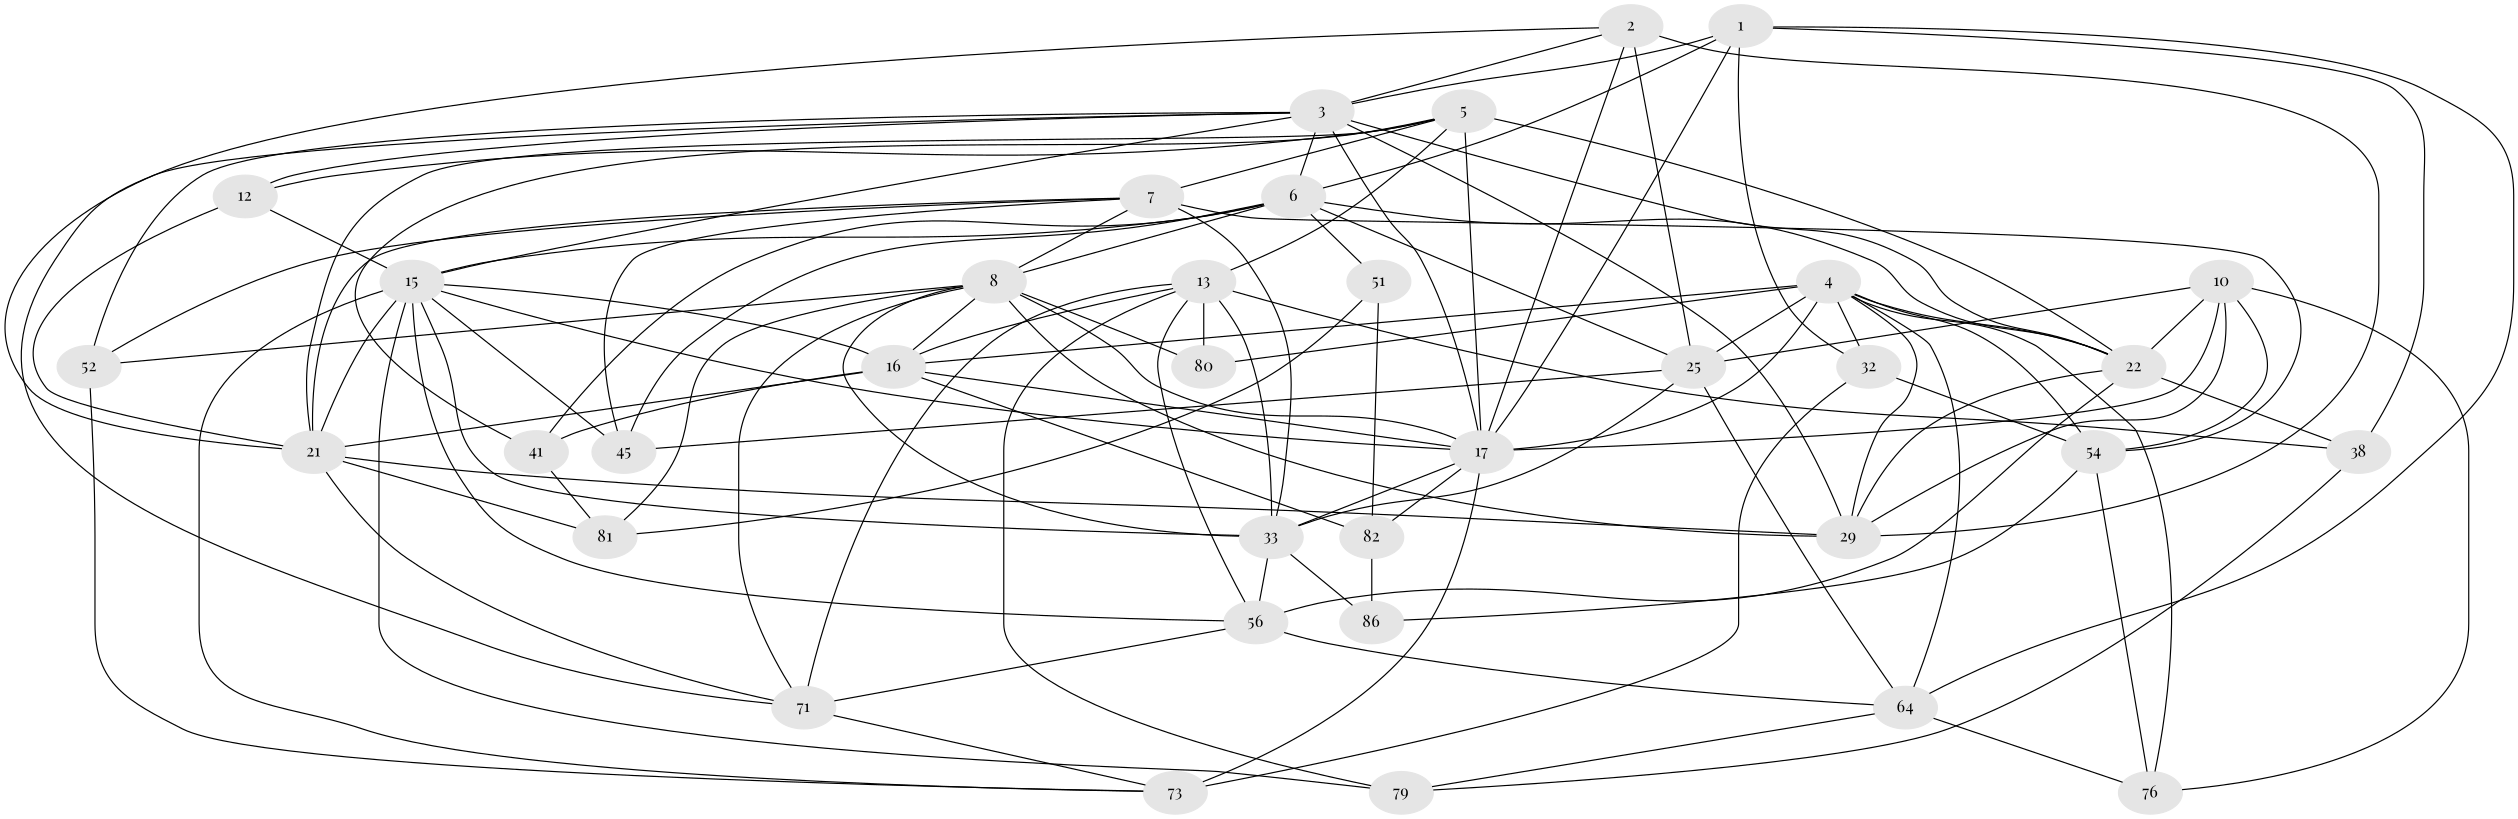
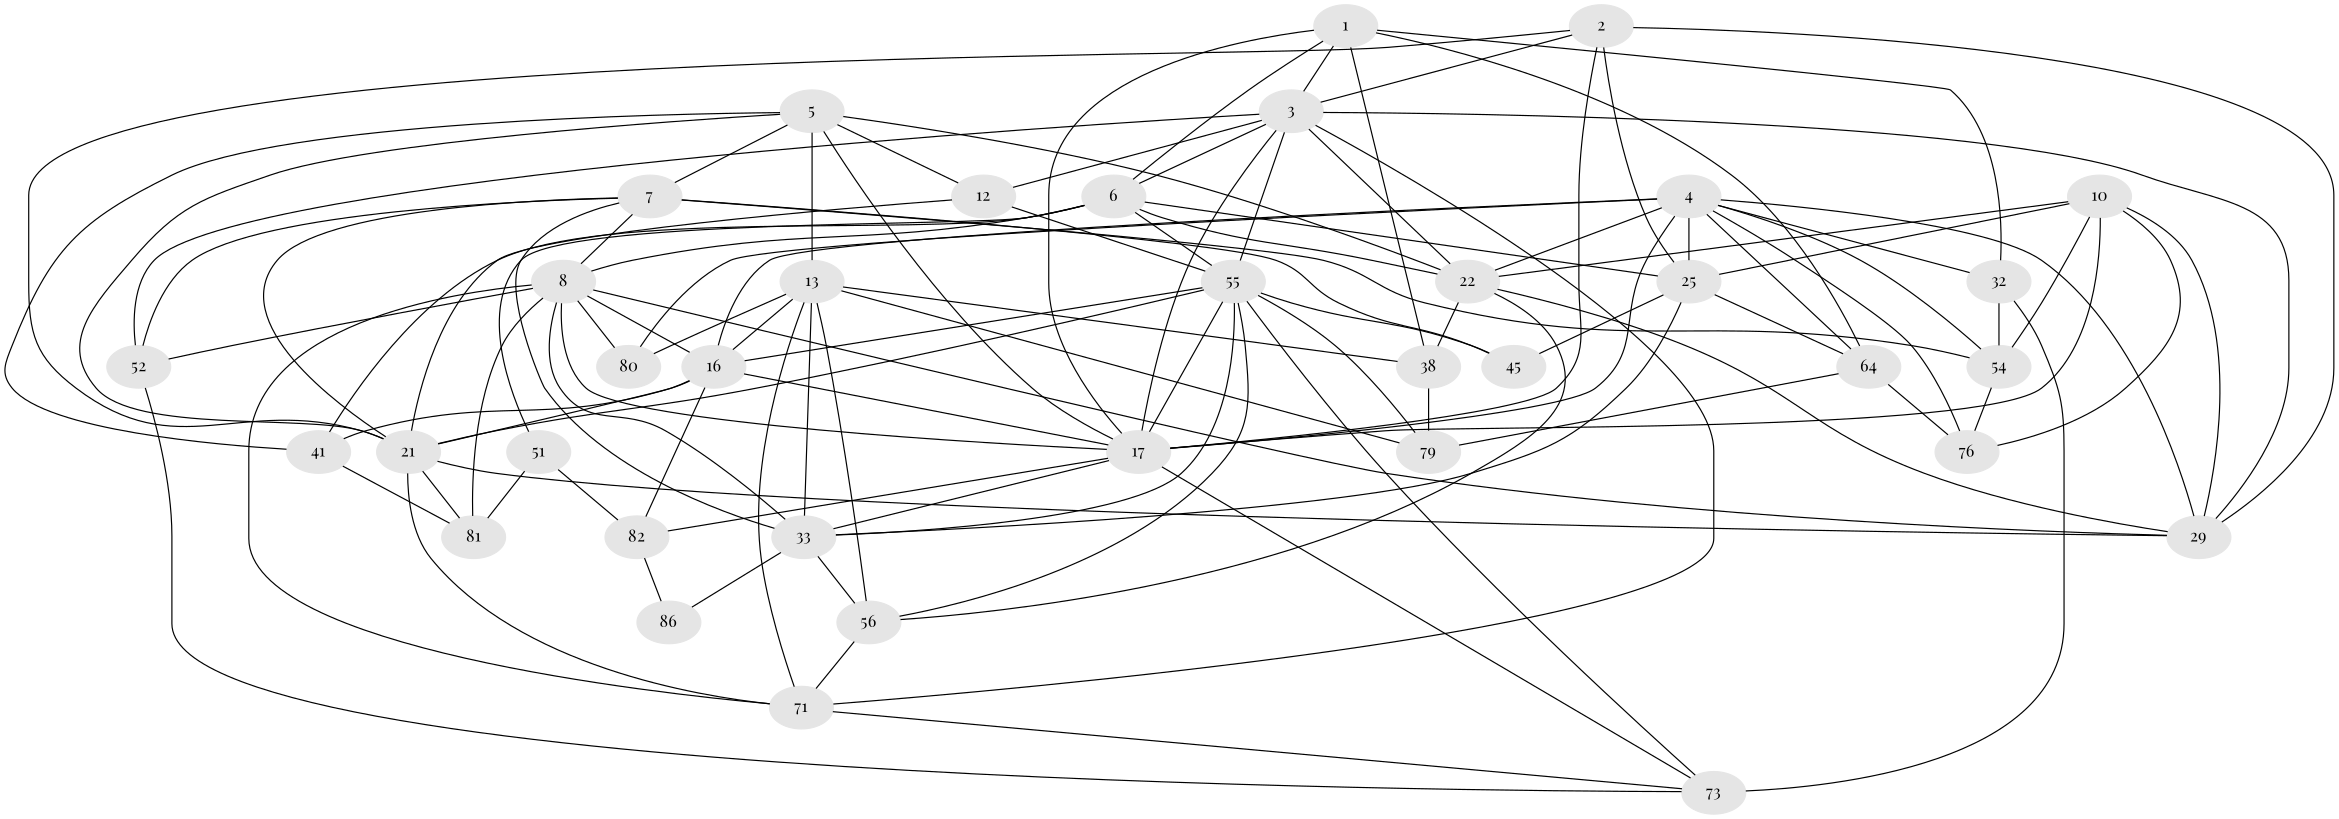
edge "6" -- "45": removed
node "15": label "15" -> "55"
edge "54" -- "86": removed
edge "56" -- "64": removed
